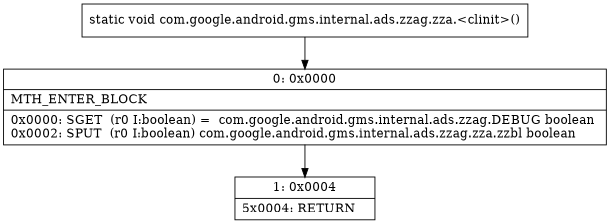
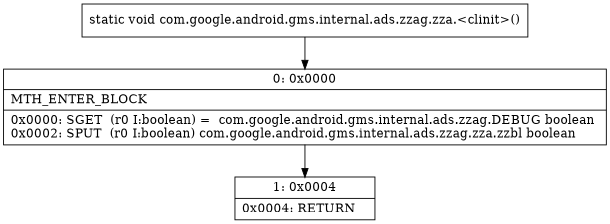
node "1: 0x0004": text "5x0004: RETURN" -> "0x0004: RETURN"
